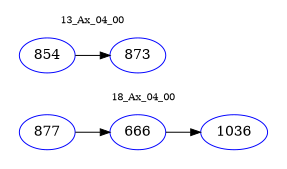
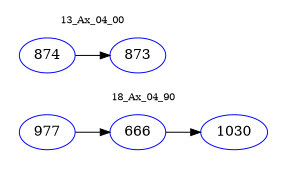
node "854": label "854" -> "874"
cluster "18_Ax_04_00": label "18_Ax_04_00" -> "18_Ax_04_90"
node "877": label "877" -> "977"
node "1036": label "1036" -> "1030"
